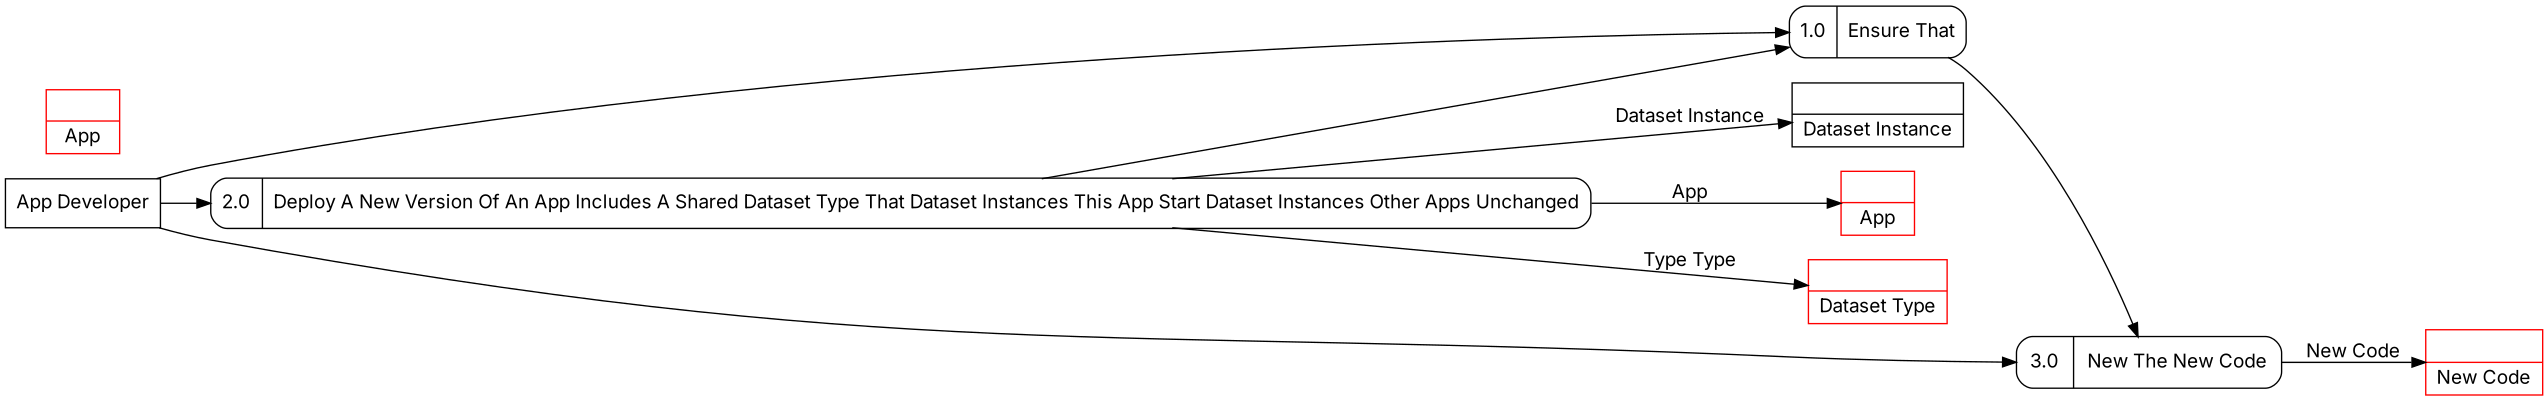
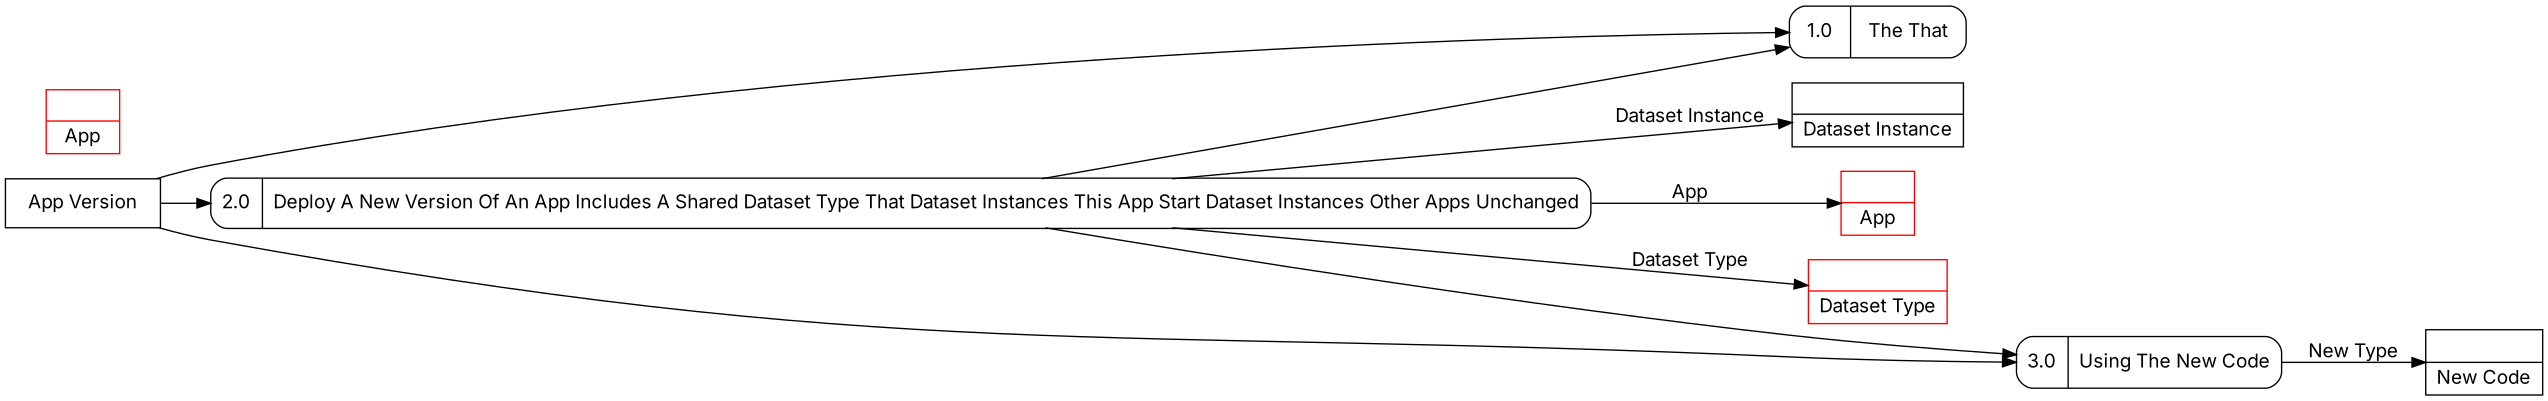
node "1.0": text "Ensure That" -> "The That"
edge "1.0" -> "3.0": now "2.0" -> "3.0"
node "App Developer": label "App Developer" -> "App Version"
edge "2.0" -> "Dataset Type": label "Type Type" -> "Dataset Type"
edge "3.0" -> "New Code": label "New Code" -> "New Type"
node "3.0": text "New The New Code" -> "Using The New Code"
node "New Code": color red -> black
